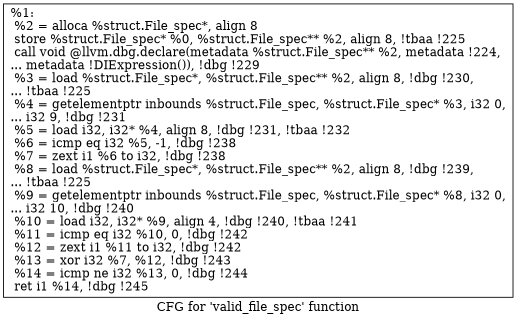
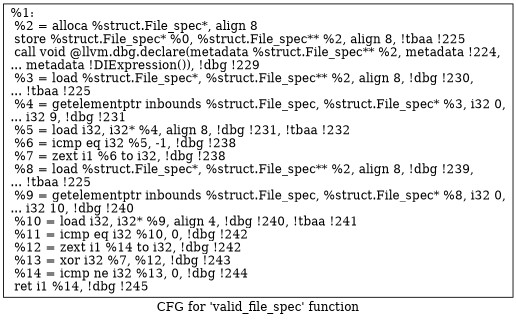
node "%1:": text "%12 = zext i1 %11 to i32, !dbg !242" -> "%12 = zext i1 %14 to i32, !dbg !242"
